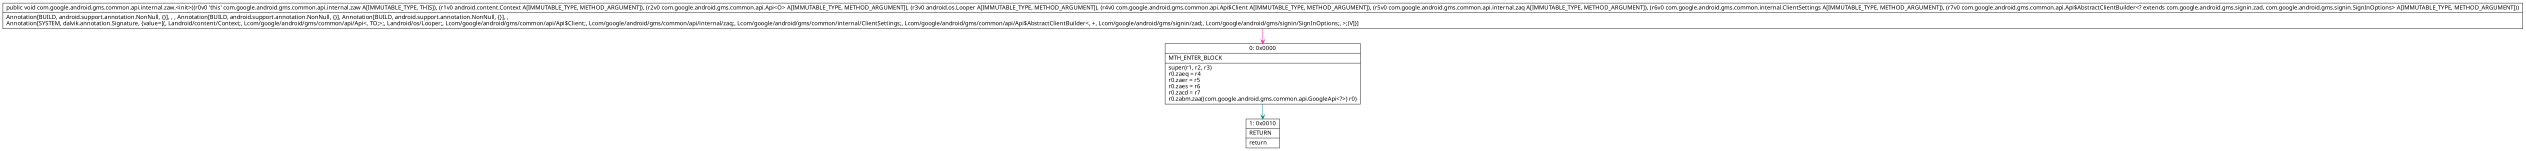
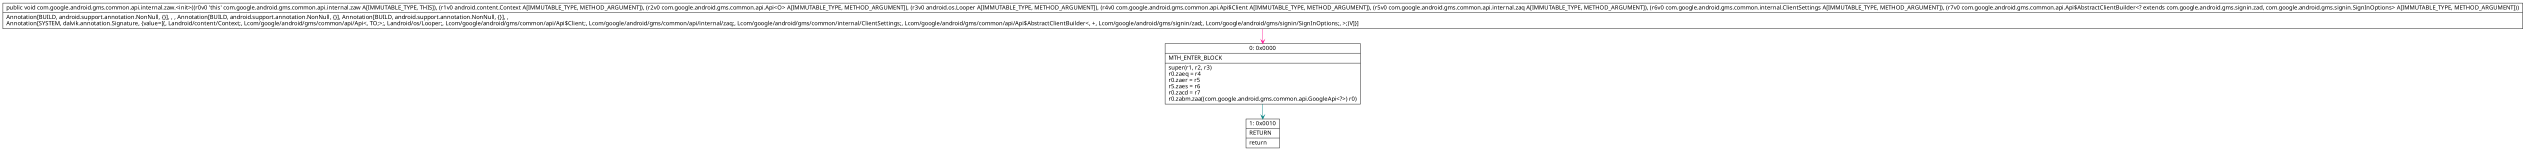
node "0: 0x0000": text "r0.zaes = r6" -> "r5.zaes = r6"
